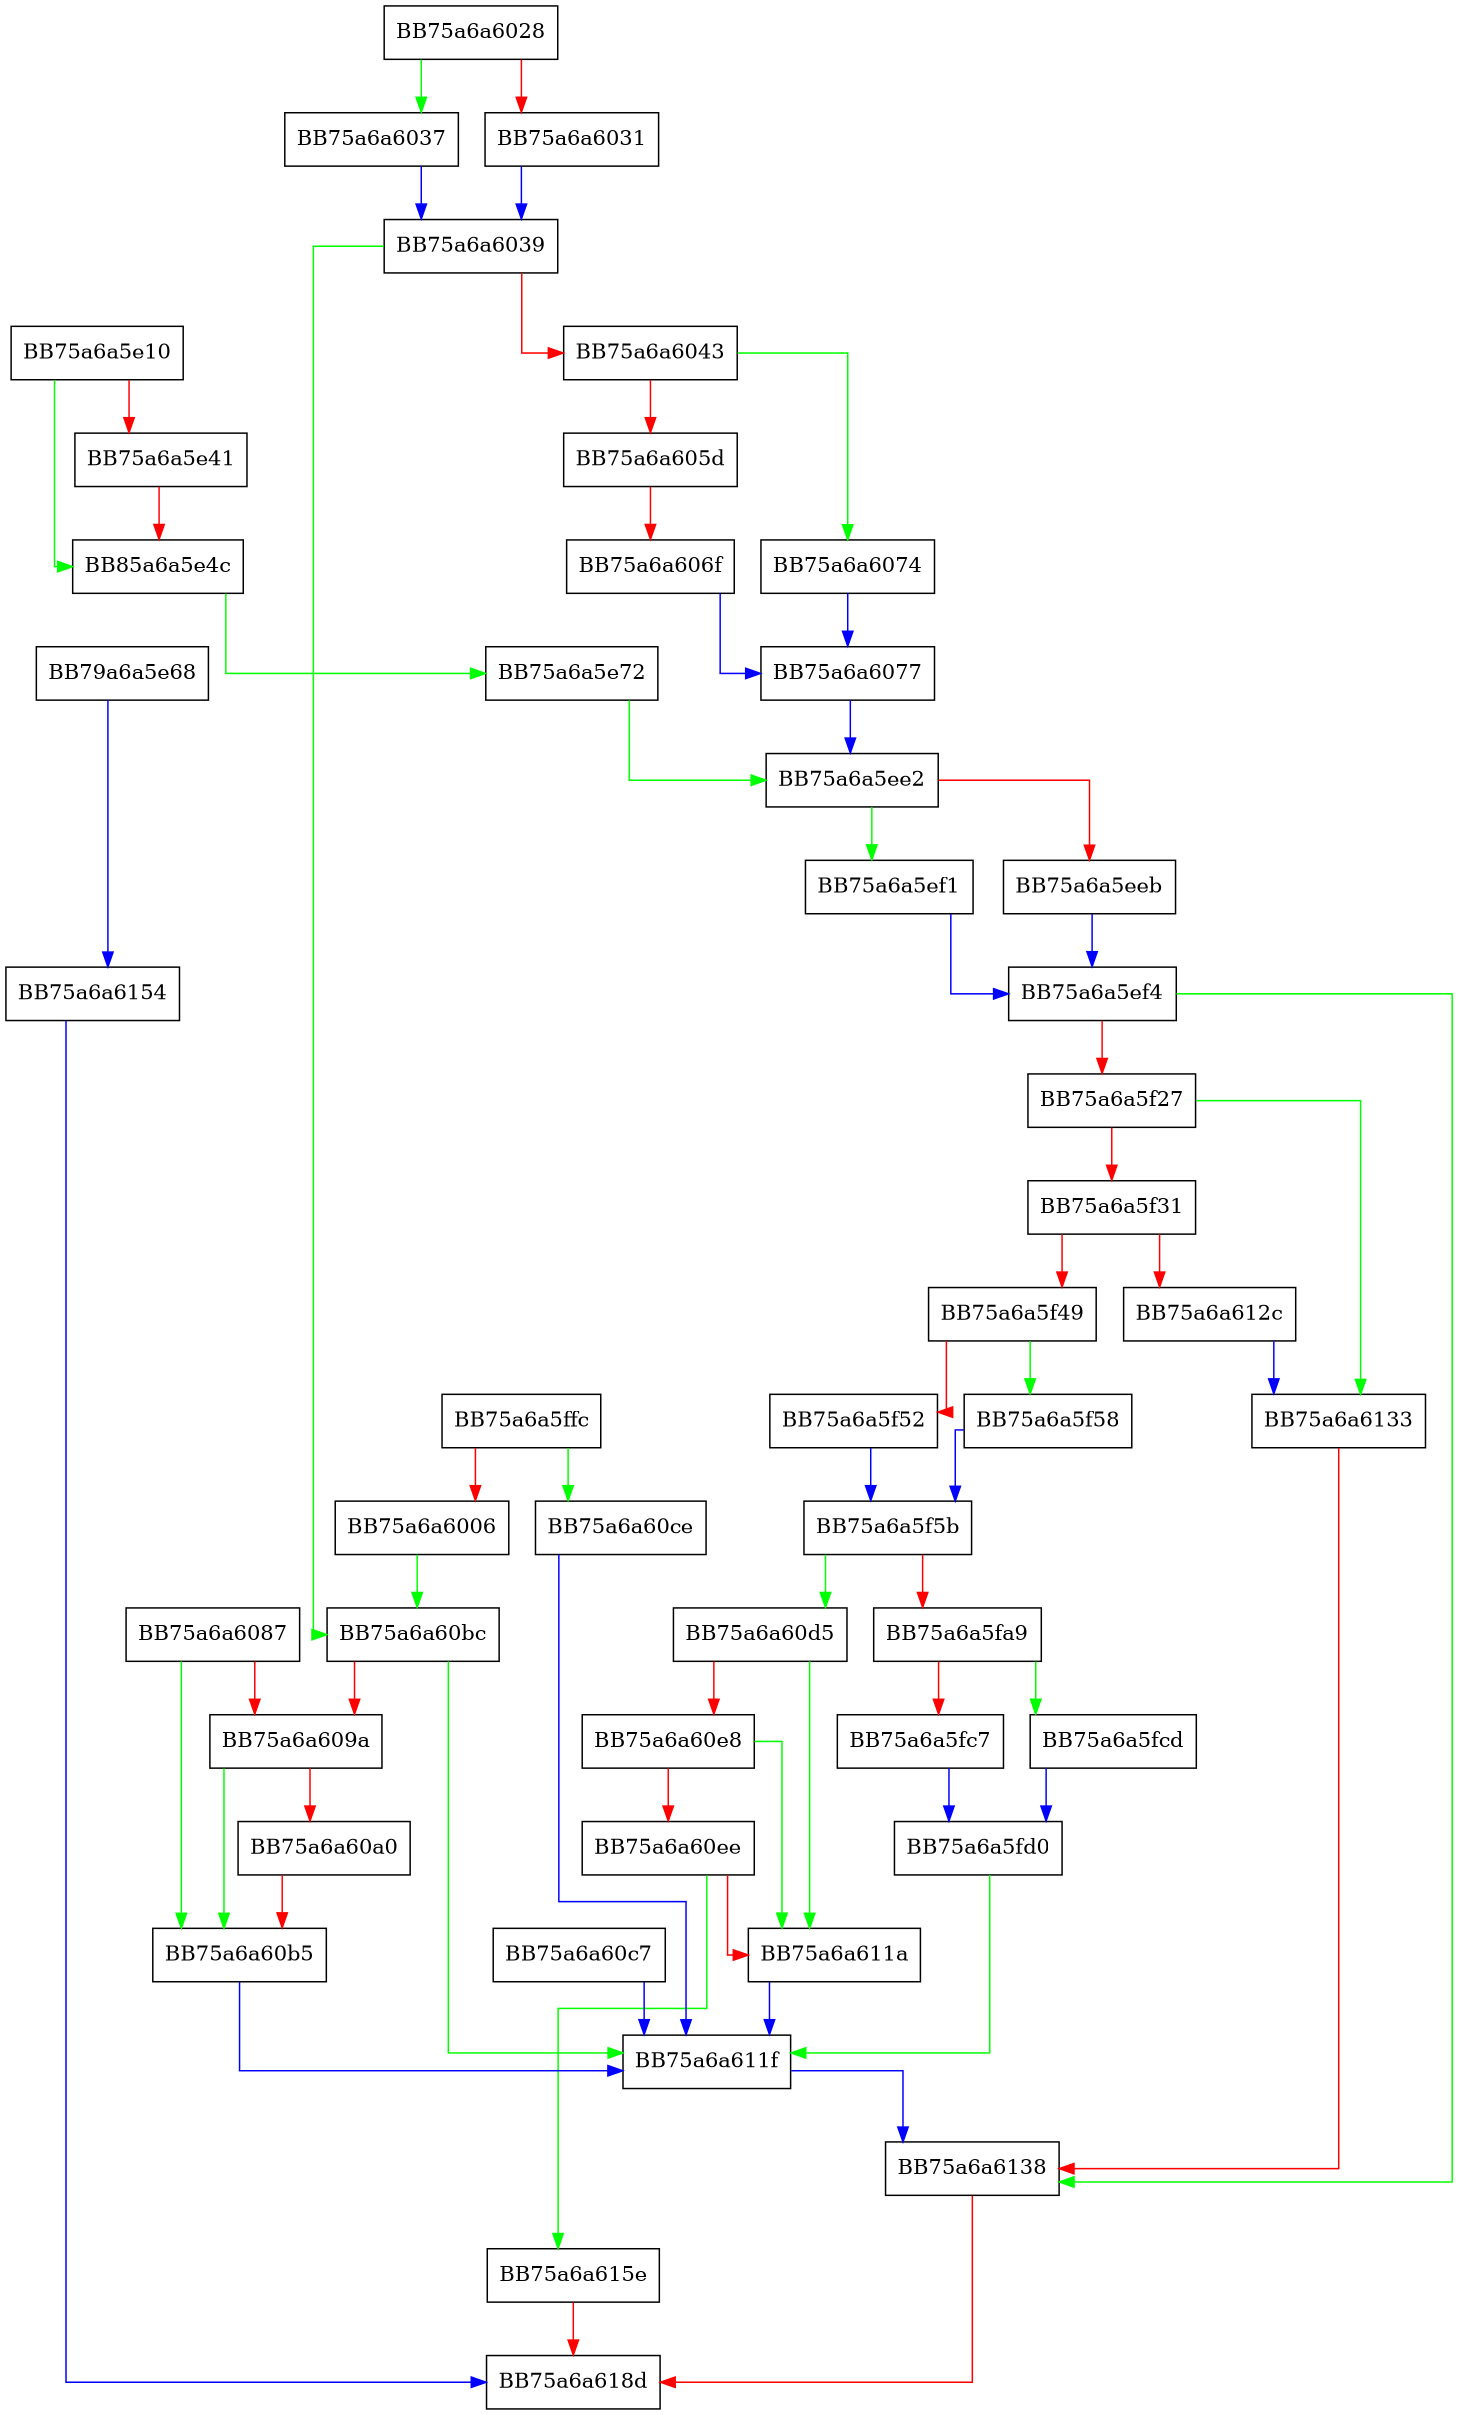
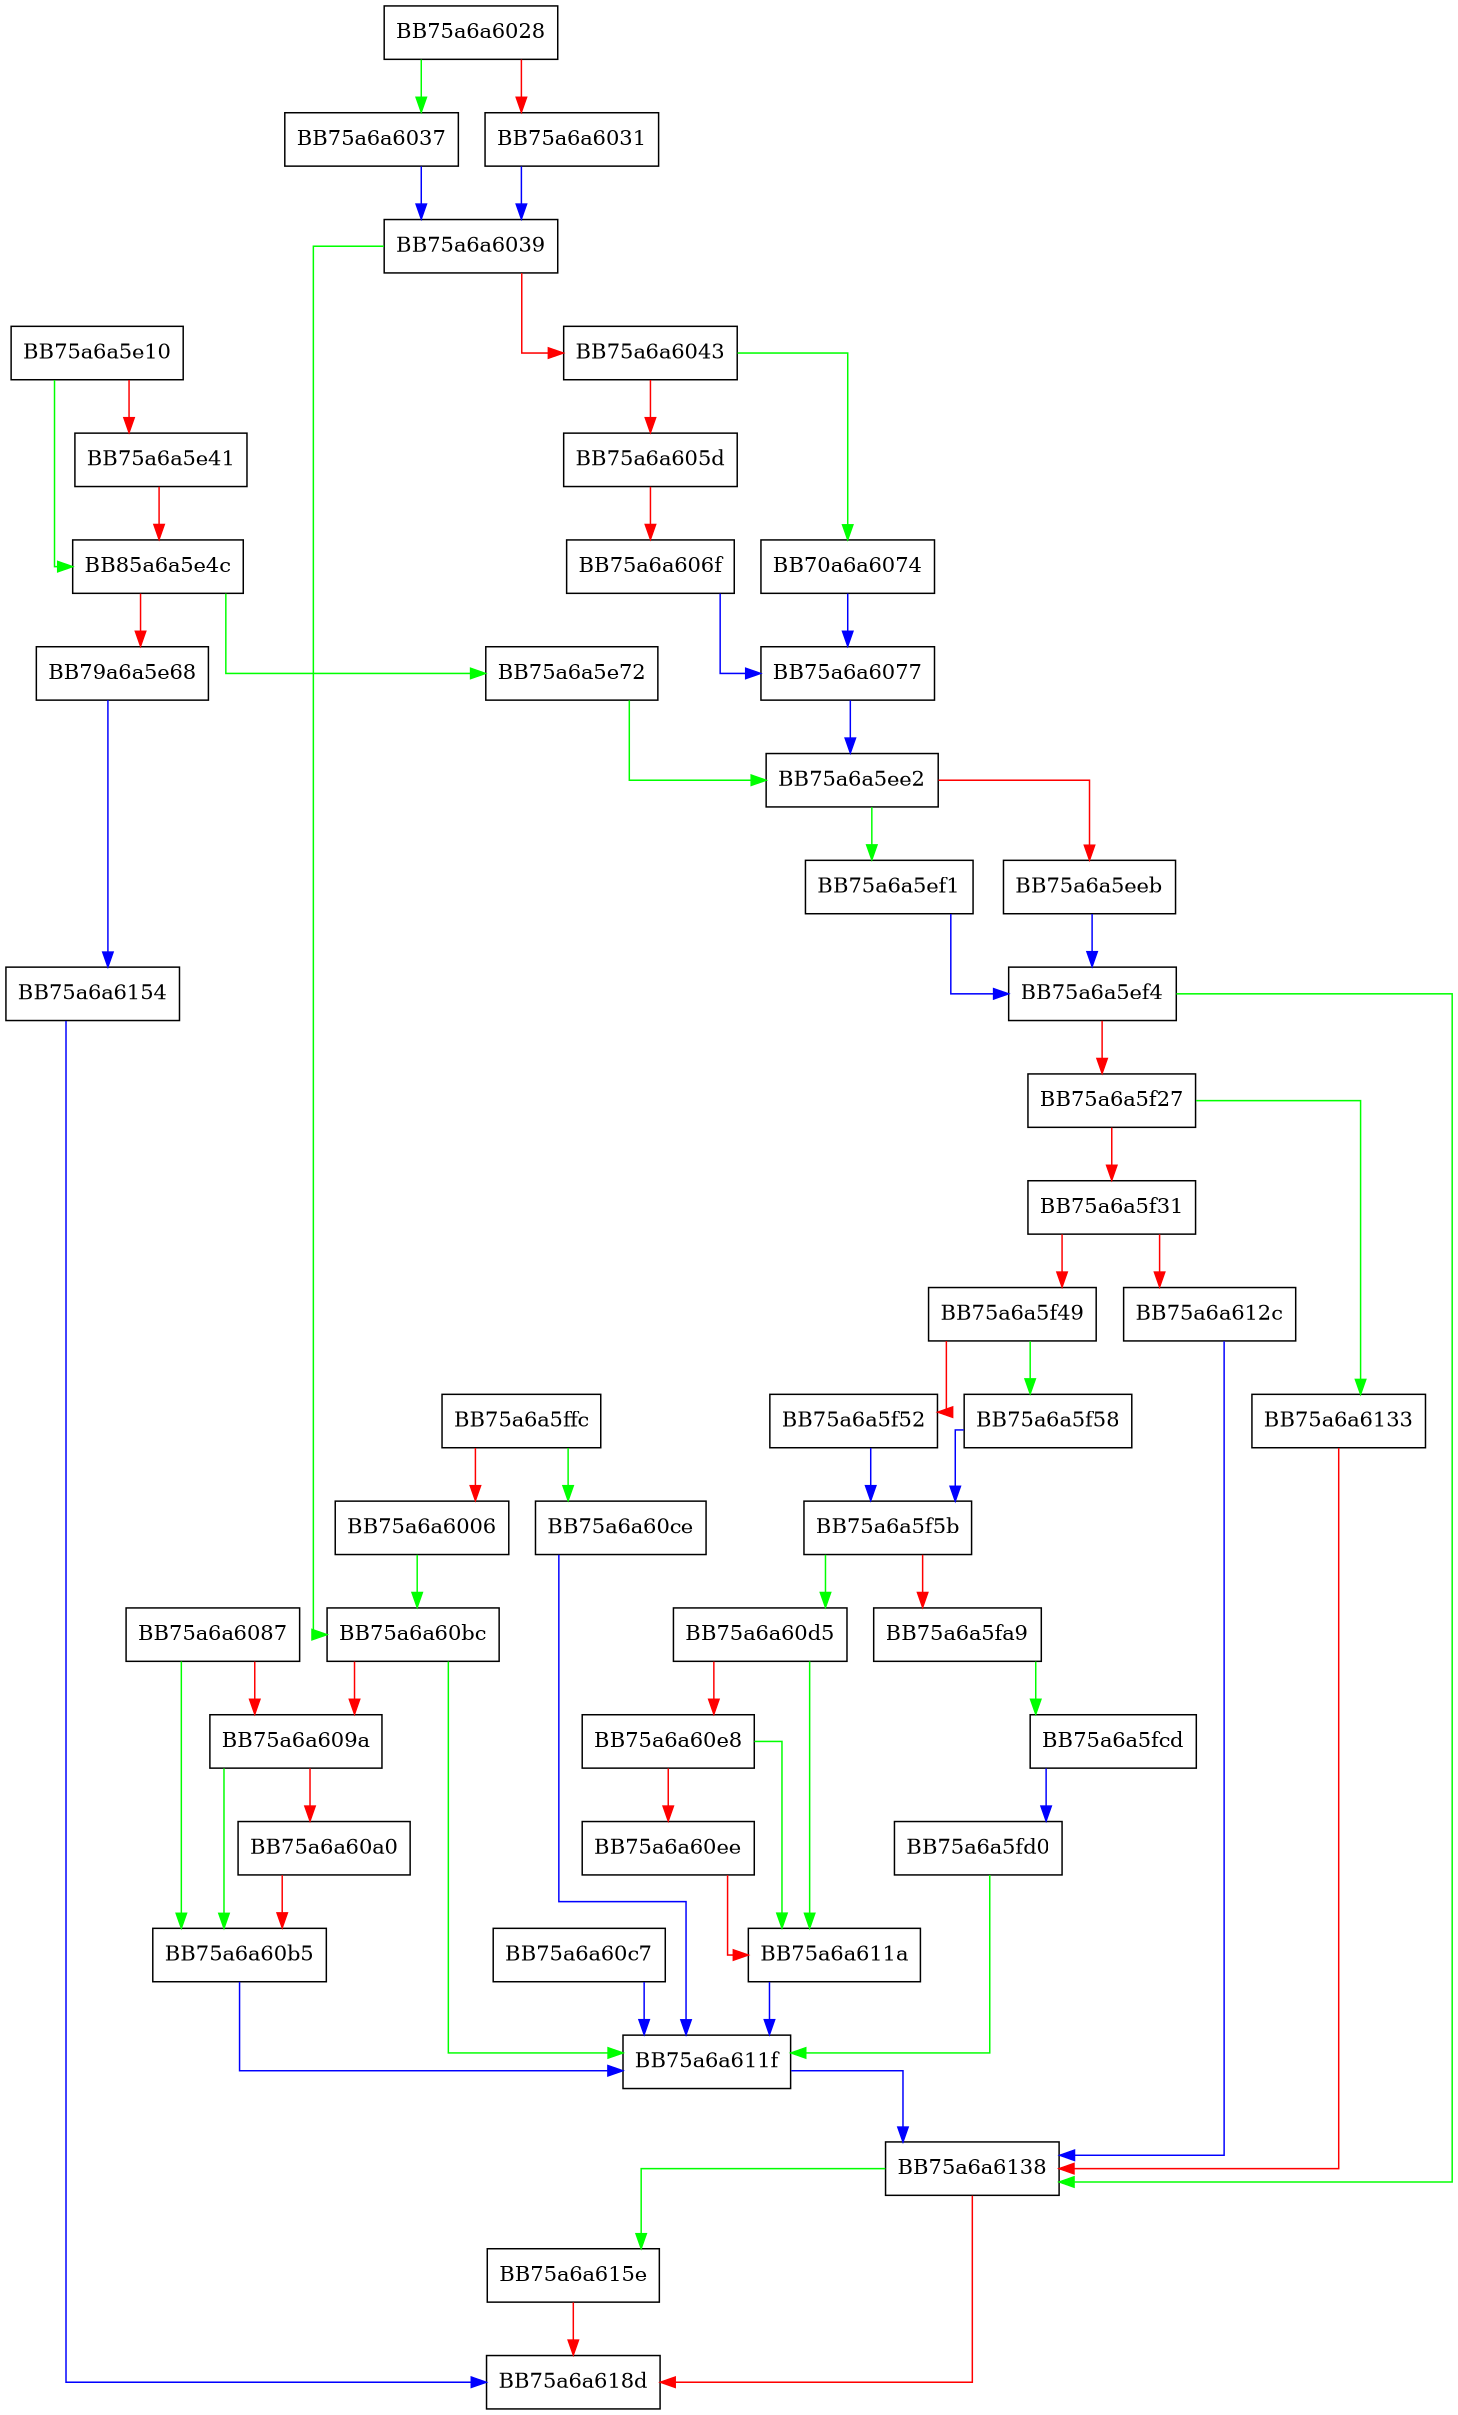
node "BB75a6a6074": label "BB75a6a6074" -> "BB70a6a6074"
edge "BB85a6a5e4c" -> "BB79a6a5e68": added
edge "BB75a6a612c" -> "BB75a6a6133": now "BB75a6a612c" -> "BB75a6a6138"
node "BB75a6a5fc7": removed
edge "BB75a6a60ee" -> "BB75a6a615e": now "BB75a6a6138" -> "BB75a6a615e"
